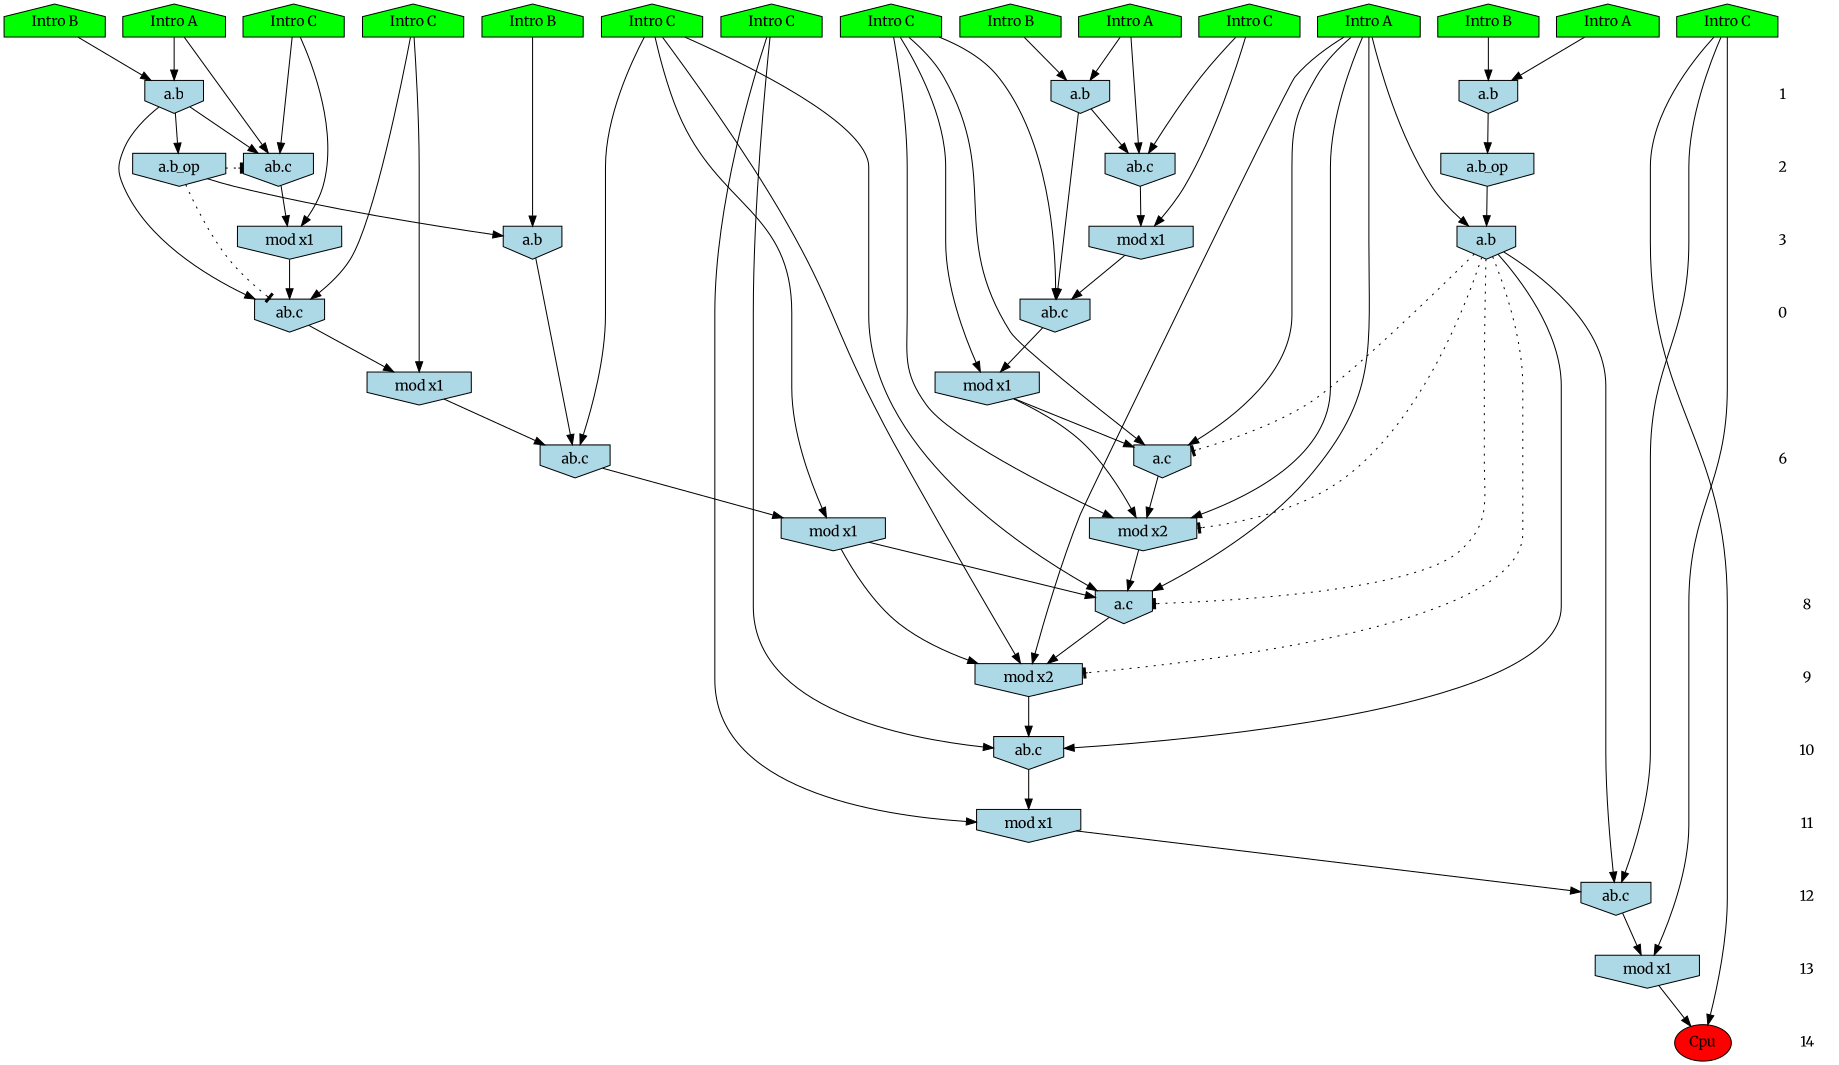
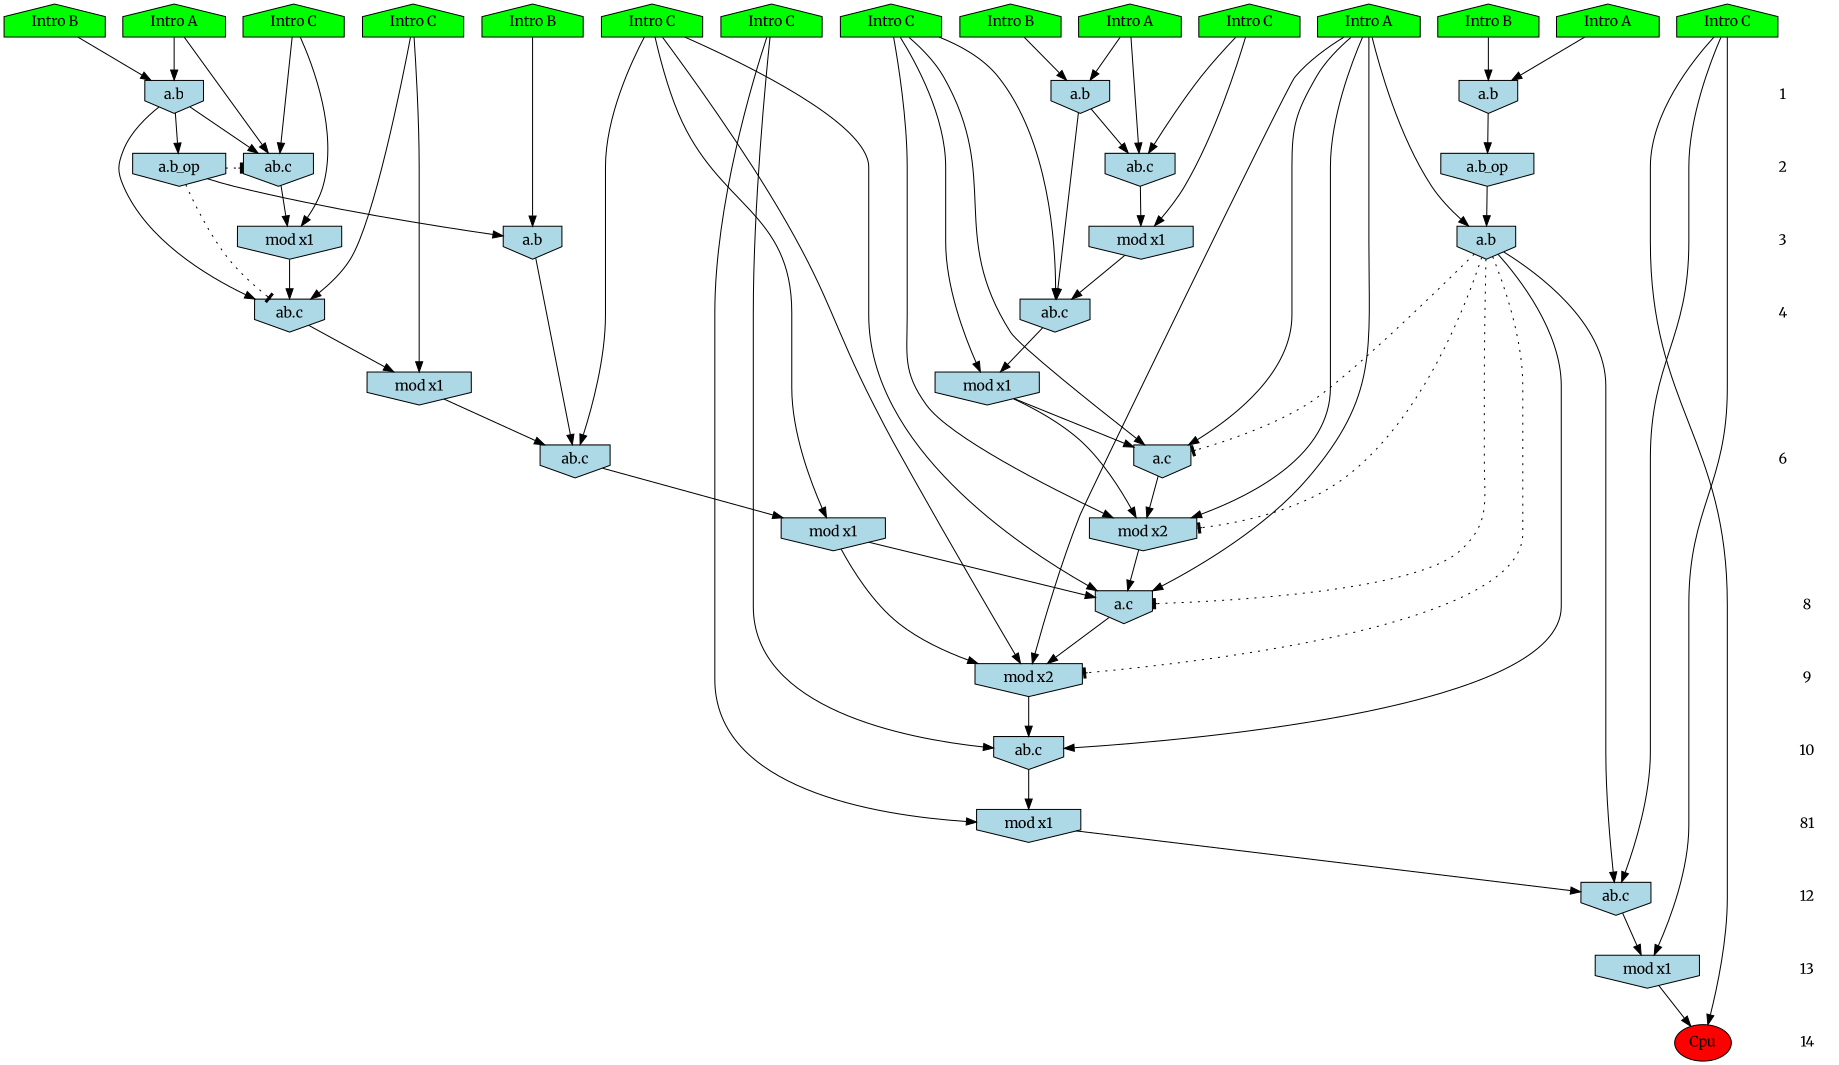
node "0": label "0" -> "4"
node "11": label "11" -> "81"
